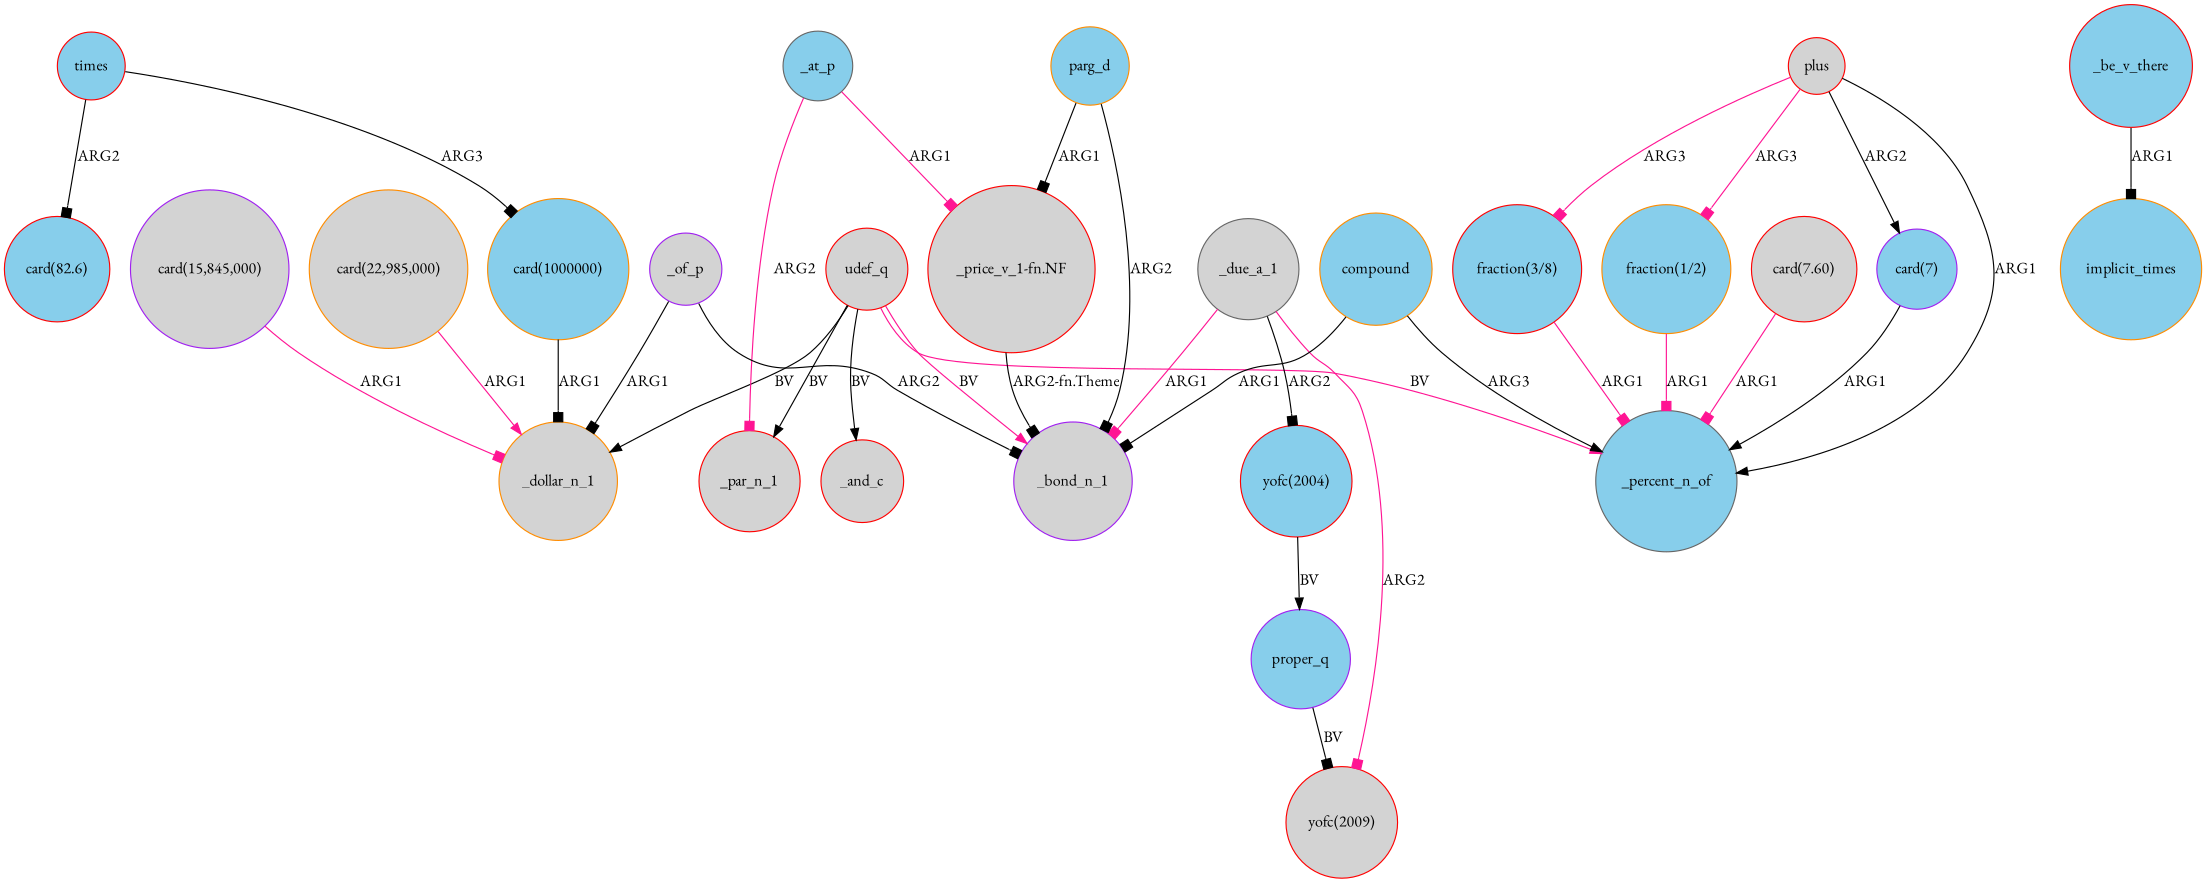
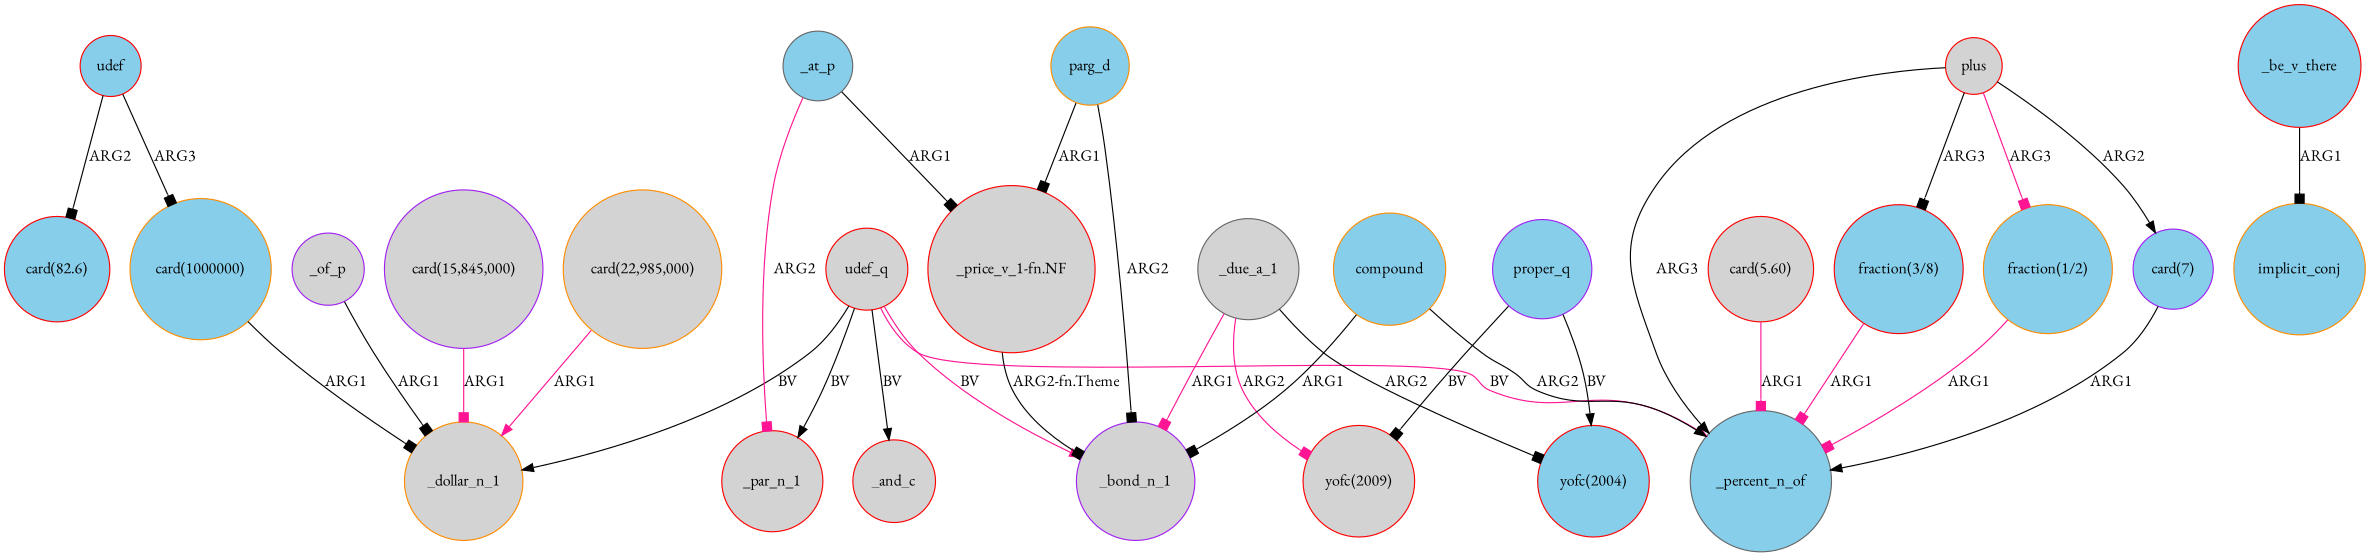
node "times": label "times" -> "udef"
edge "plus" -> "fraction(3/8)": color deeppink -> black
edge "_at_p" -> "_price_v_1-fn.NF": color deeppink -> black
node "card(7.60)": label "card(7.60)" -> "card(5.60)"
edge "plus" -> "_percent_n_of": label "ARG1" -> "ARG3"
node "implicit_times": label "implicit_times" -> "implicit_conj"
edge "_of_p" -> "_bond_n_1": removed, label "ARG2"
edge "compound" -> "_percent_n_of": label "ARG3" -> "ARG2"
edge "yofc(2004)" -> "proper_q": reversed
